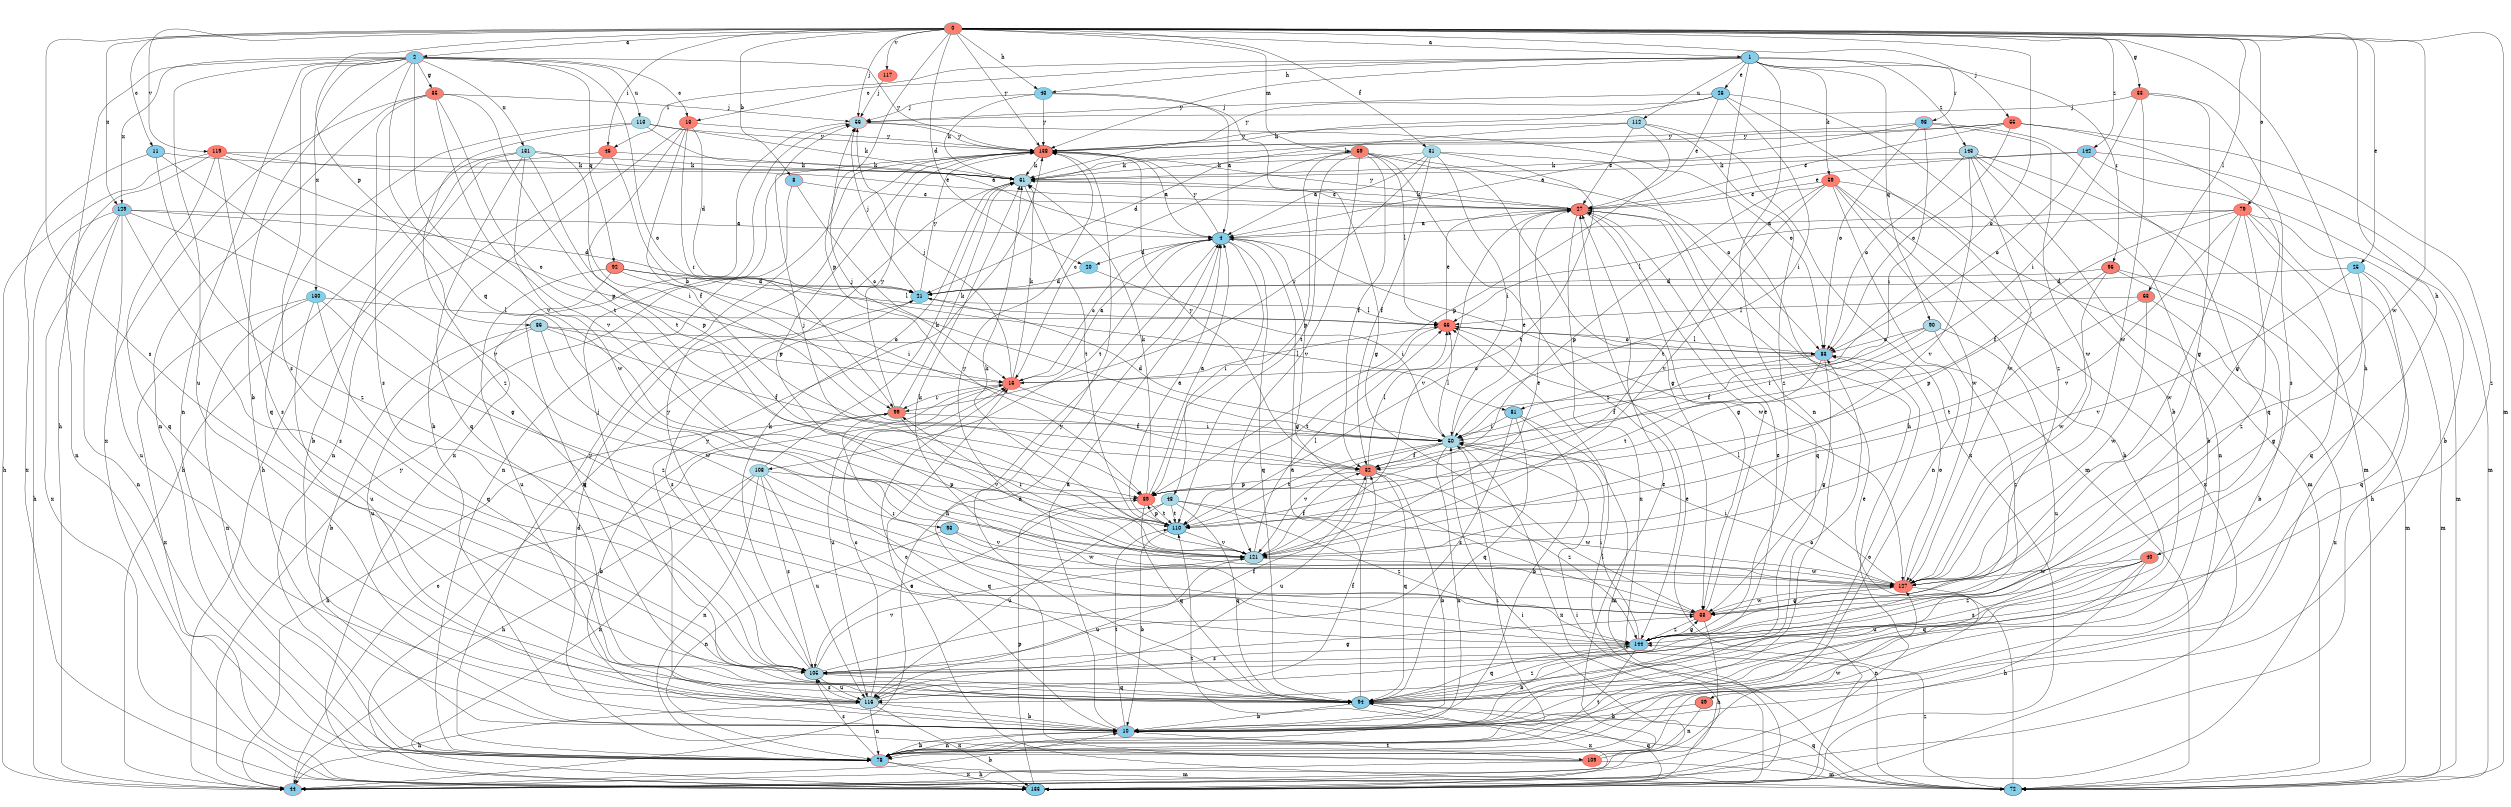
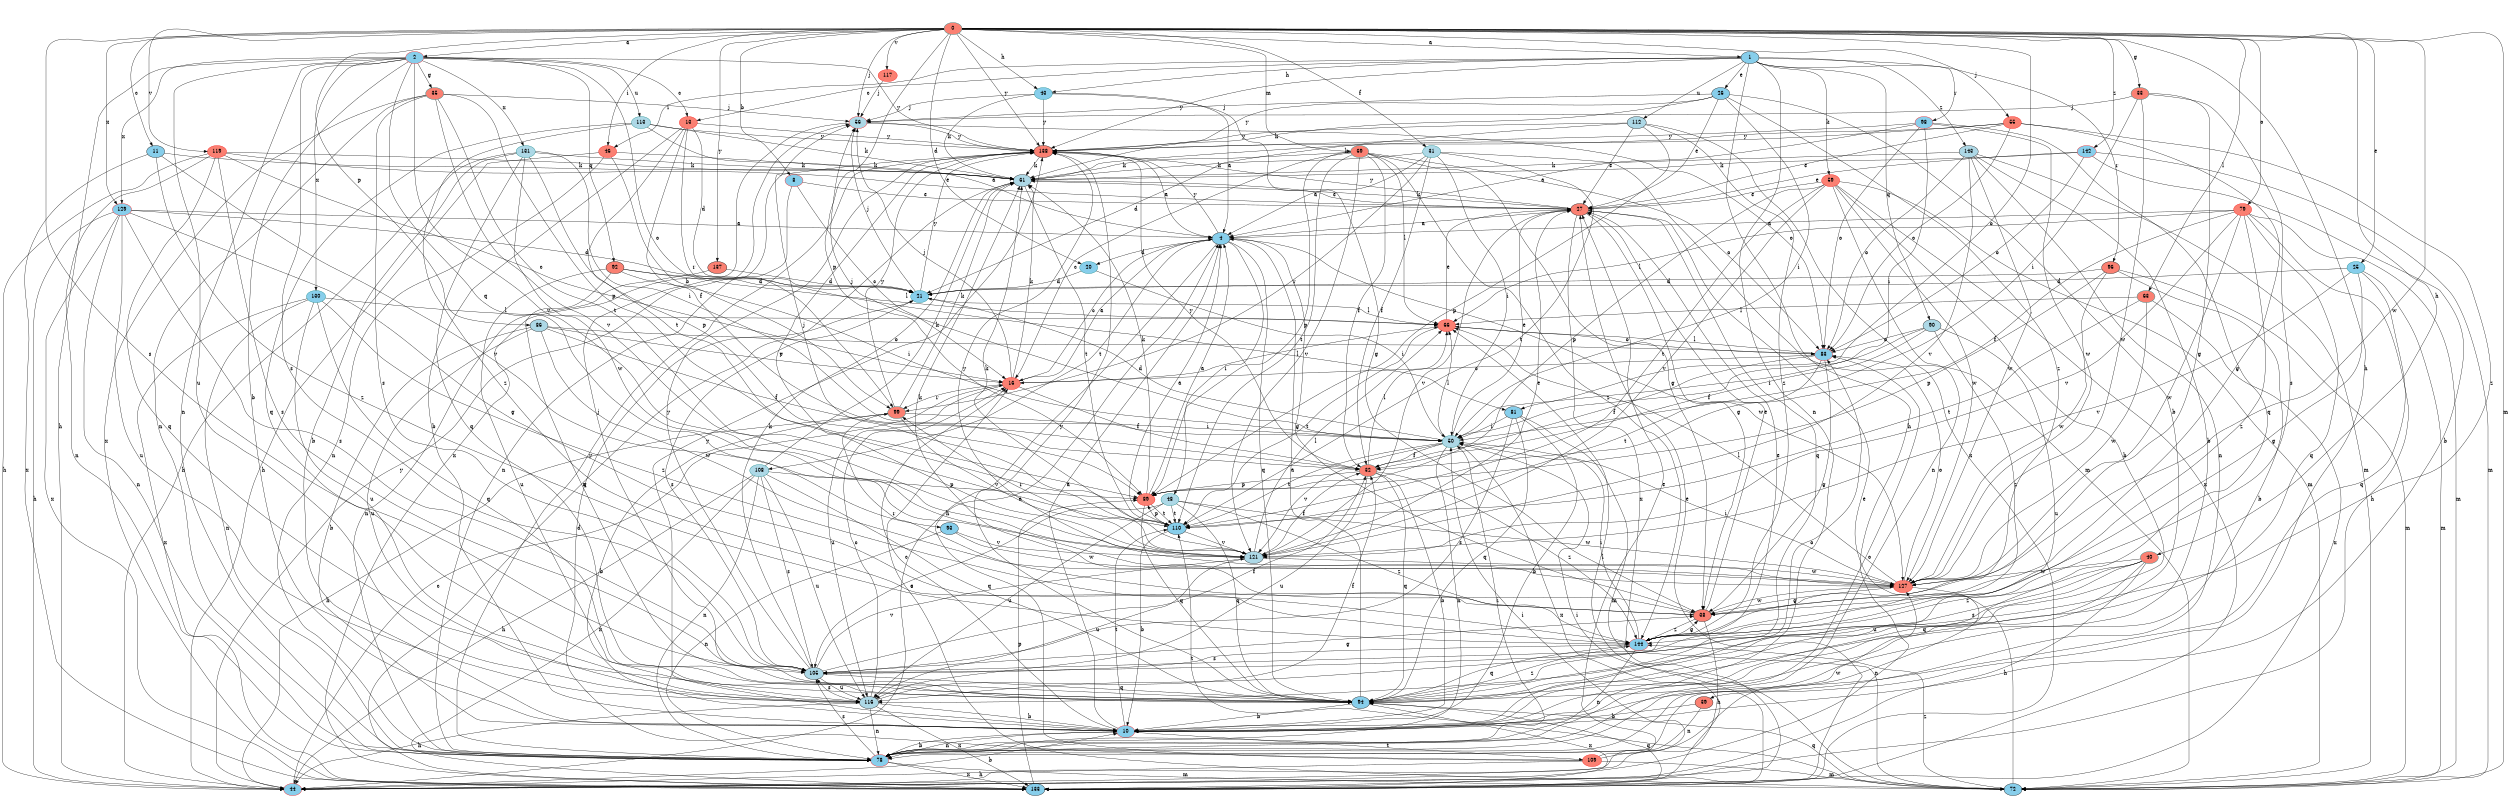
node "137": added
edge "144" -> "78": label "t" -> "n"
edge "144" -> "10": removed, label "b"
